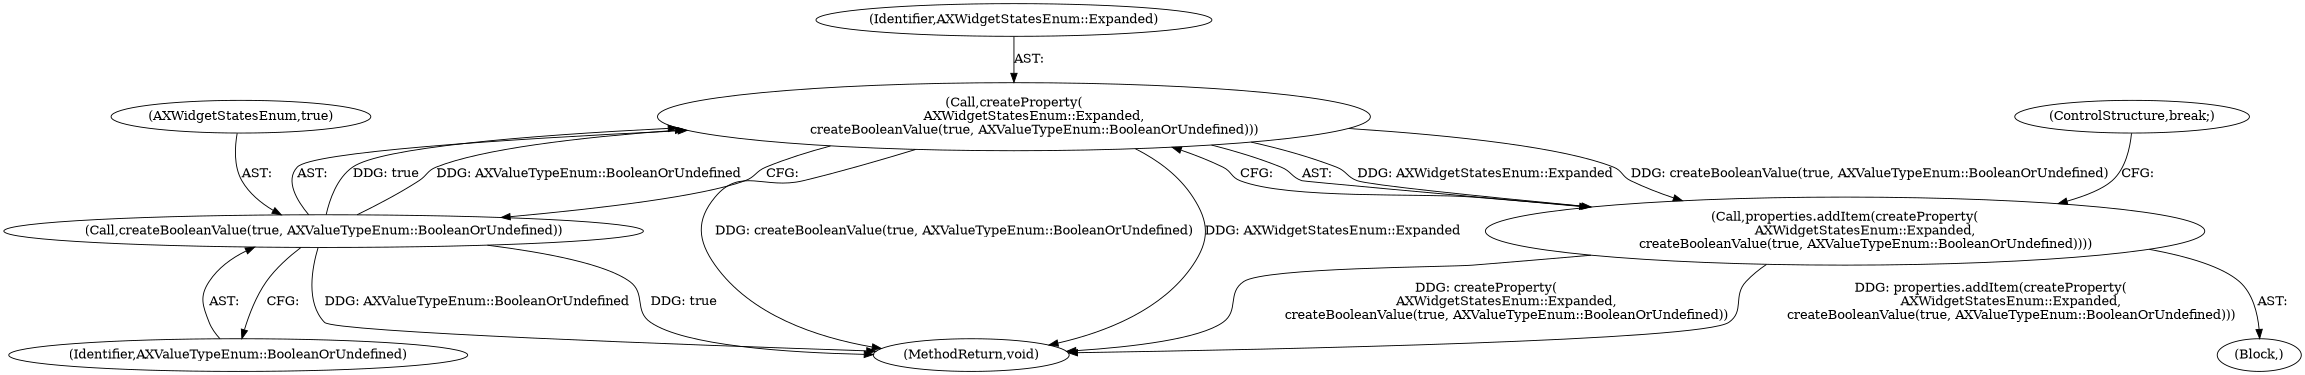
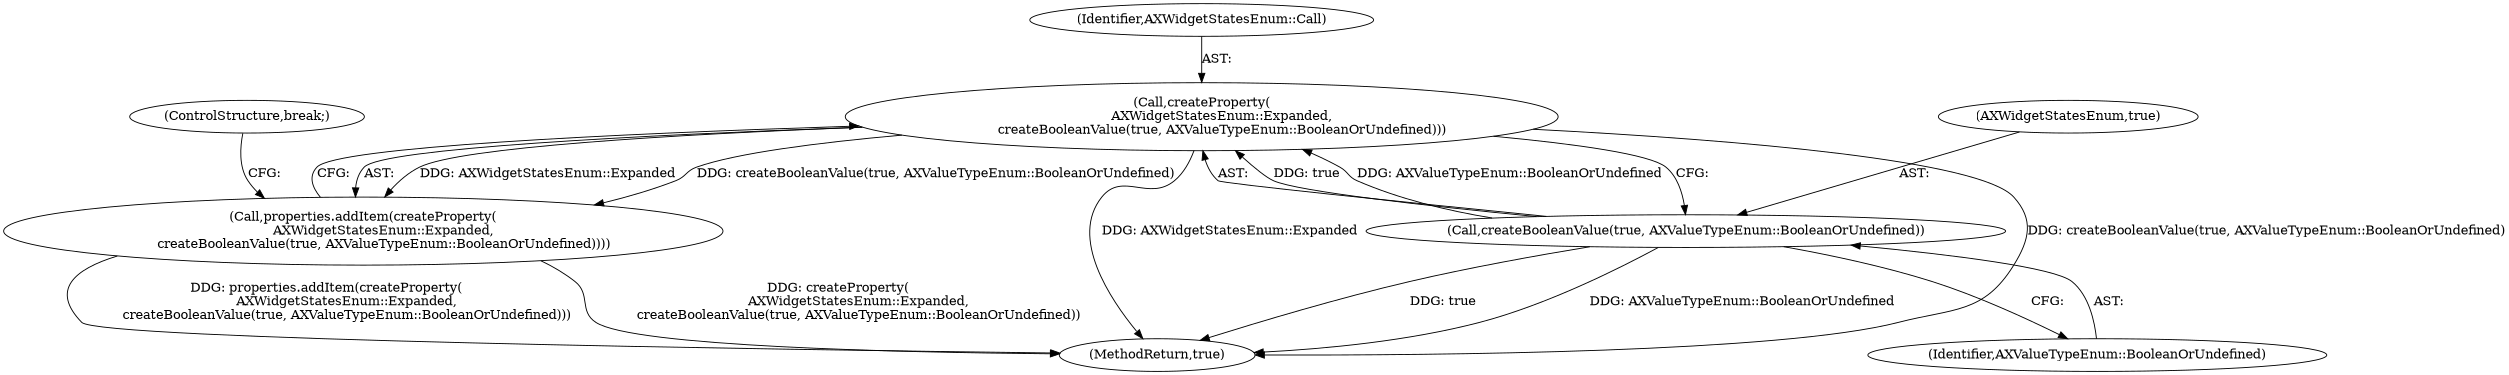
node "(Identifier,AXWidgetStatesEnum::Expanded)": label "(Identifier,AXWidgetStatesEnum::Expanded)" -> "(Identifier,AXWidgetStatesEnum::Call)"
node "(MethodReturn,void)": label "(MethodReturn,void)" -> "(MethodReturn,true)"
node "(Block,)": removed
